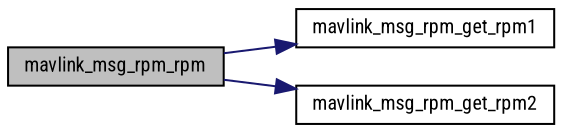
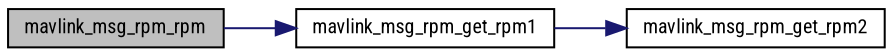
edge "mavlink_msg_rpm_rpm" -> "mavlink_msg_rpm_get_rpm2": now "mavlink_msg_rpm_get_rpm1" -> "mavlink_msg_rpm_get_rpm2"
